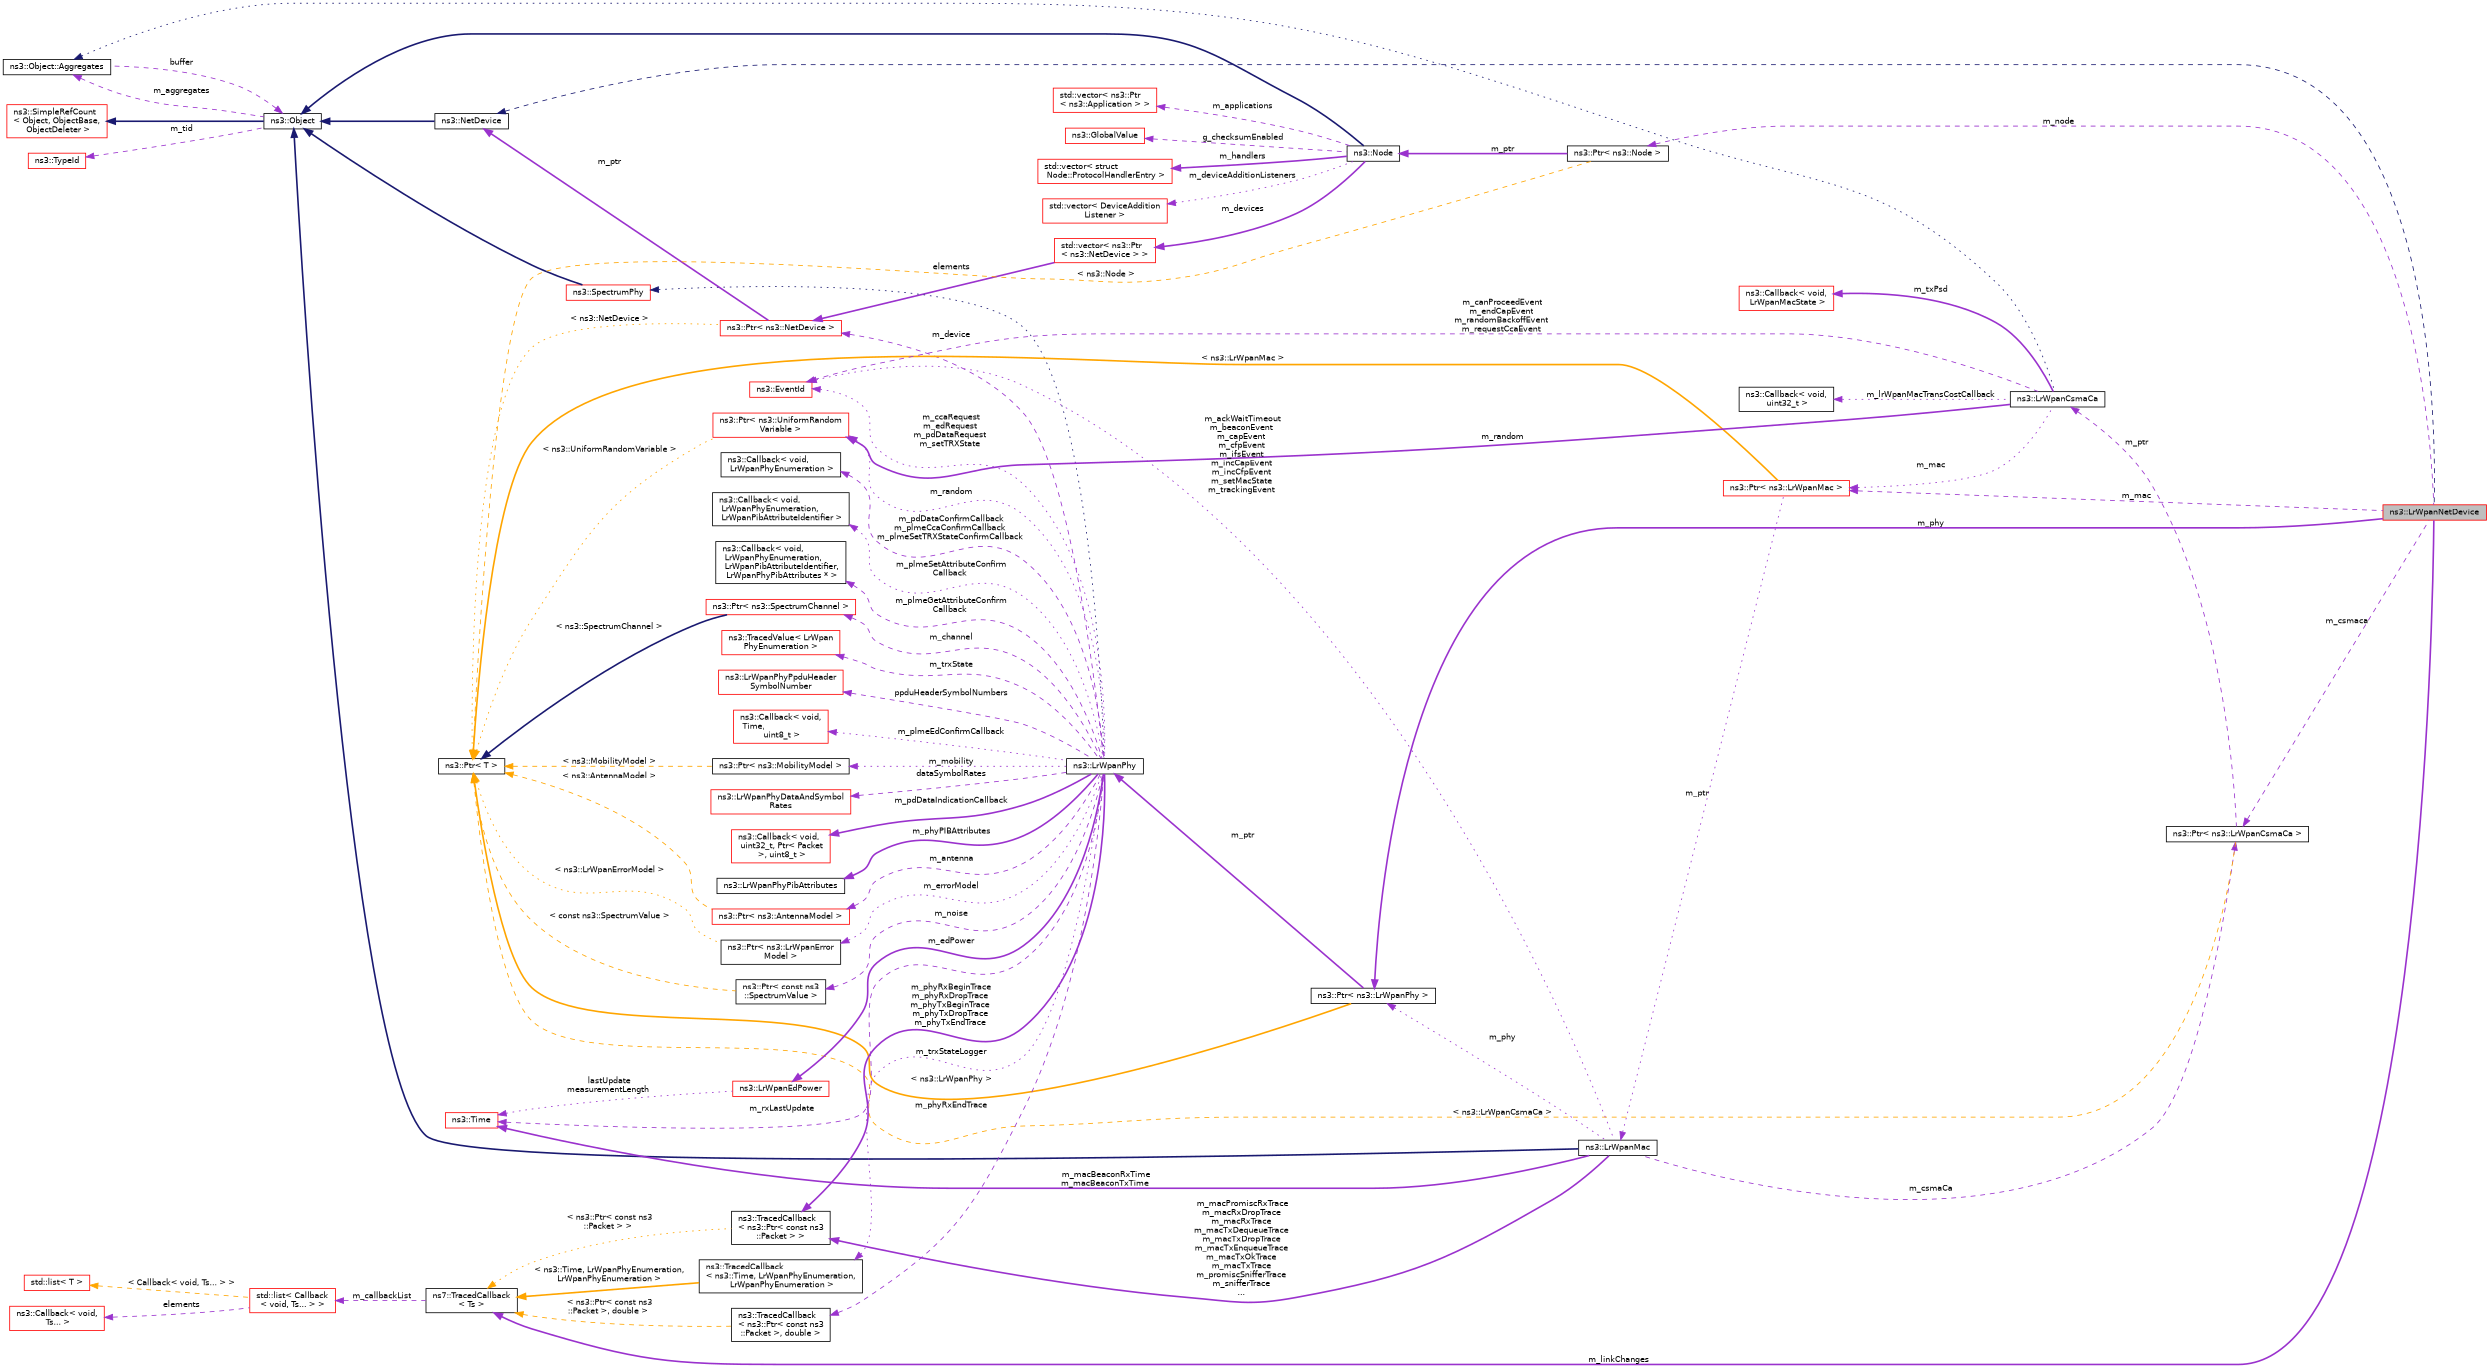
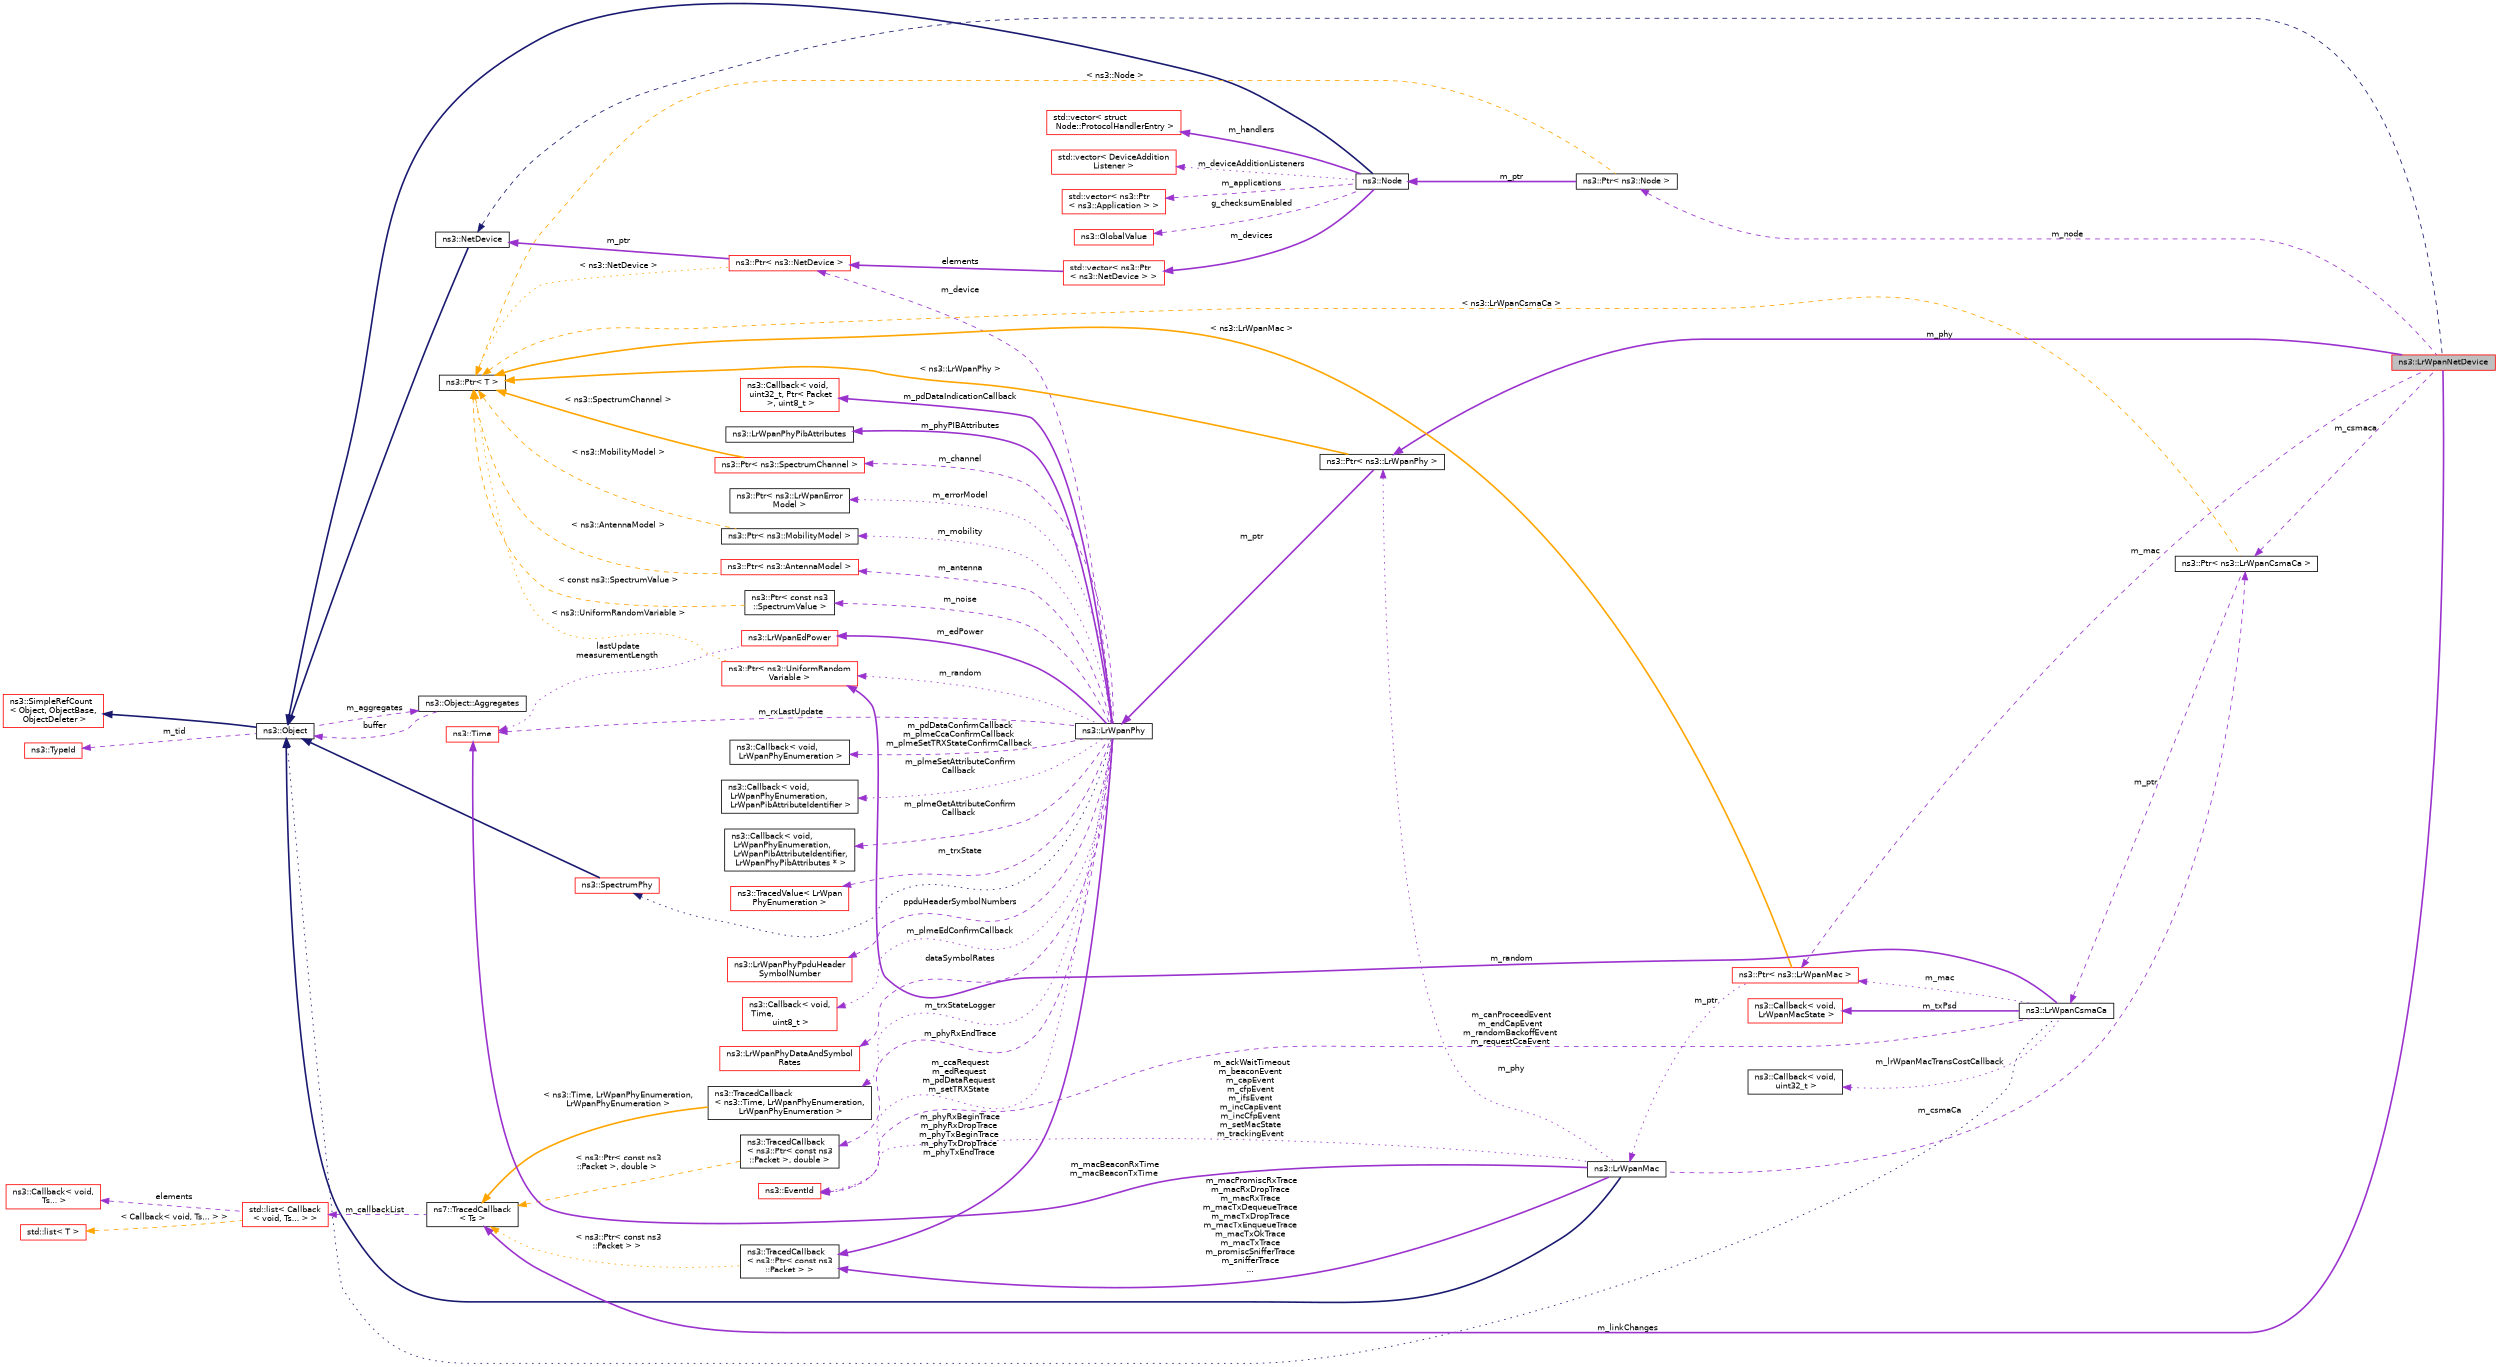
edge "ns3::LrWpanCsmaCa" -> "ns3::Object::Aggregates": now "ns3::LrWpanCsmaCa" -> "ns3::Object"
edge "ns3::Ptr< ns3::SpectrumChannel >" -> "ns3::Ptr< T >": color midnightblue -> orange
edge "ns3::Ptr< ns3::LrWpanError Model >" -> "ns3::Ptr< T >": removed, label "< ns3::LrWpanErrorModel >"
